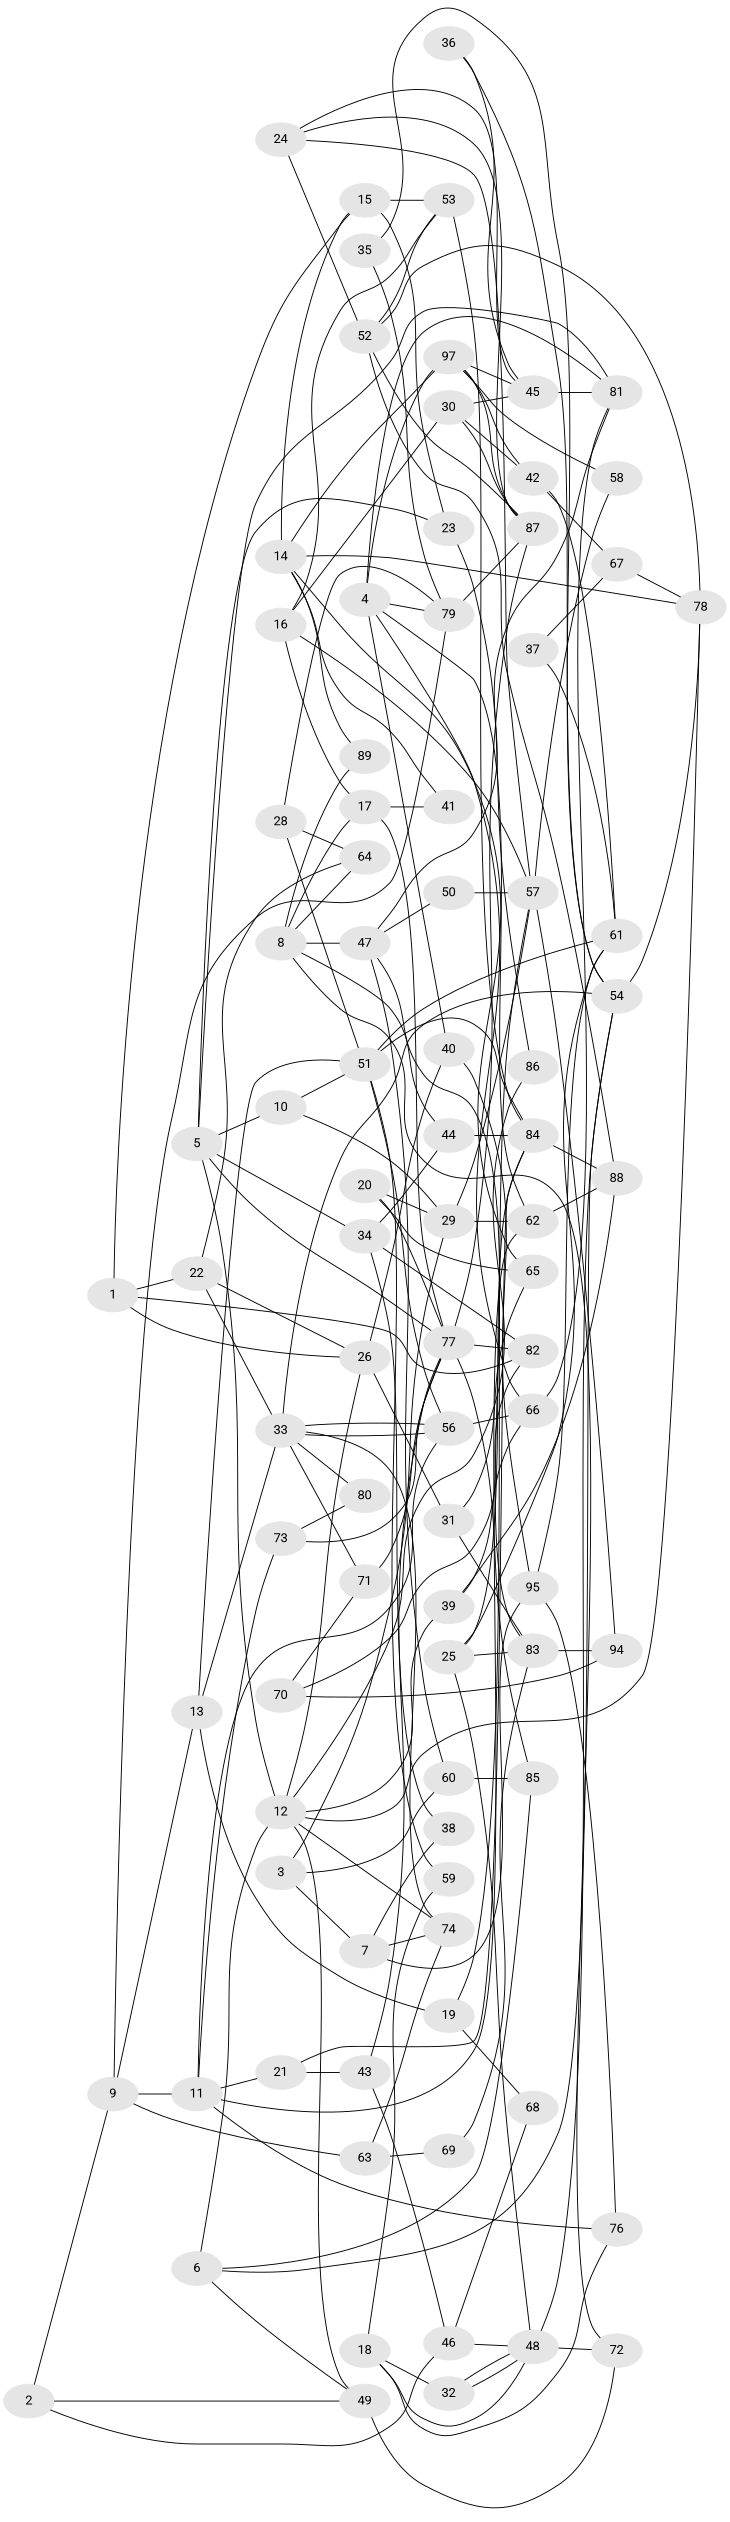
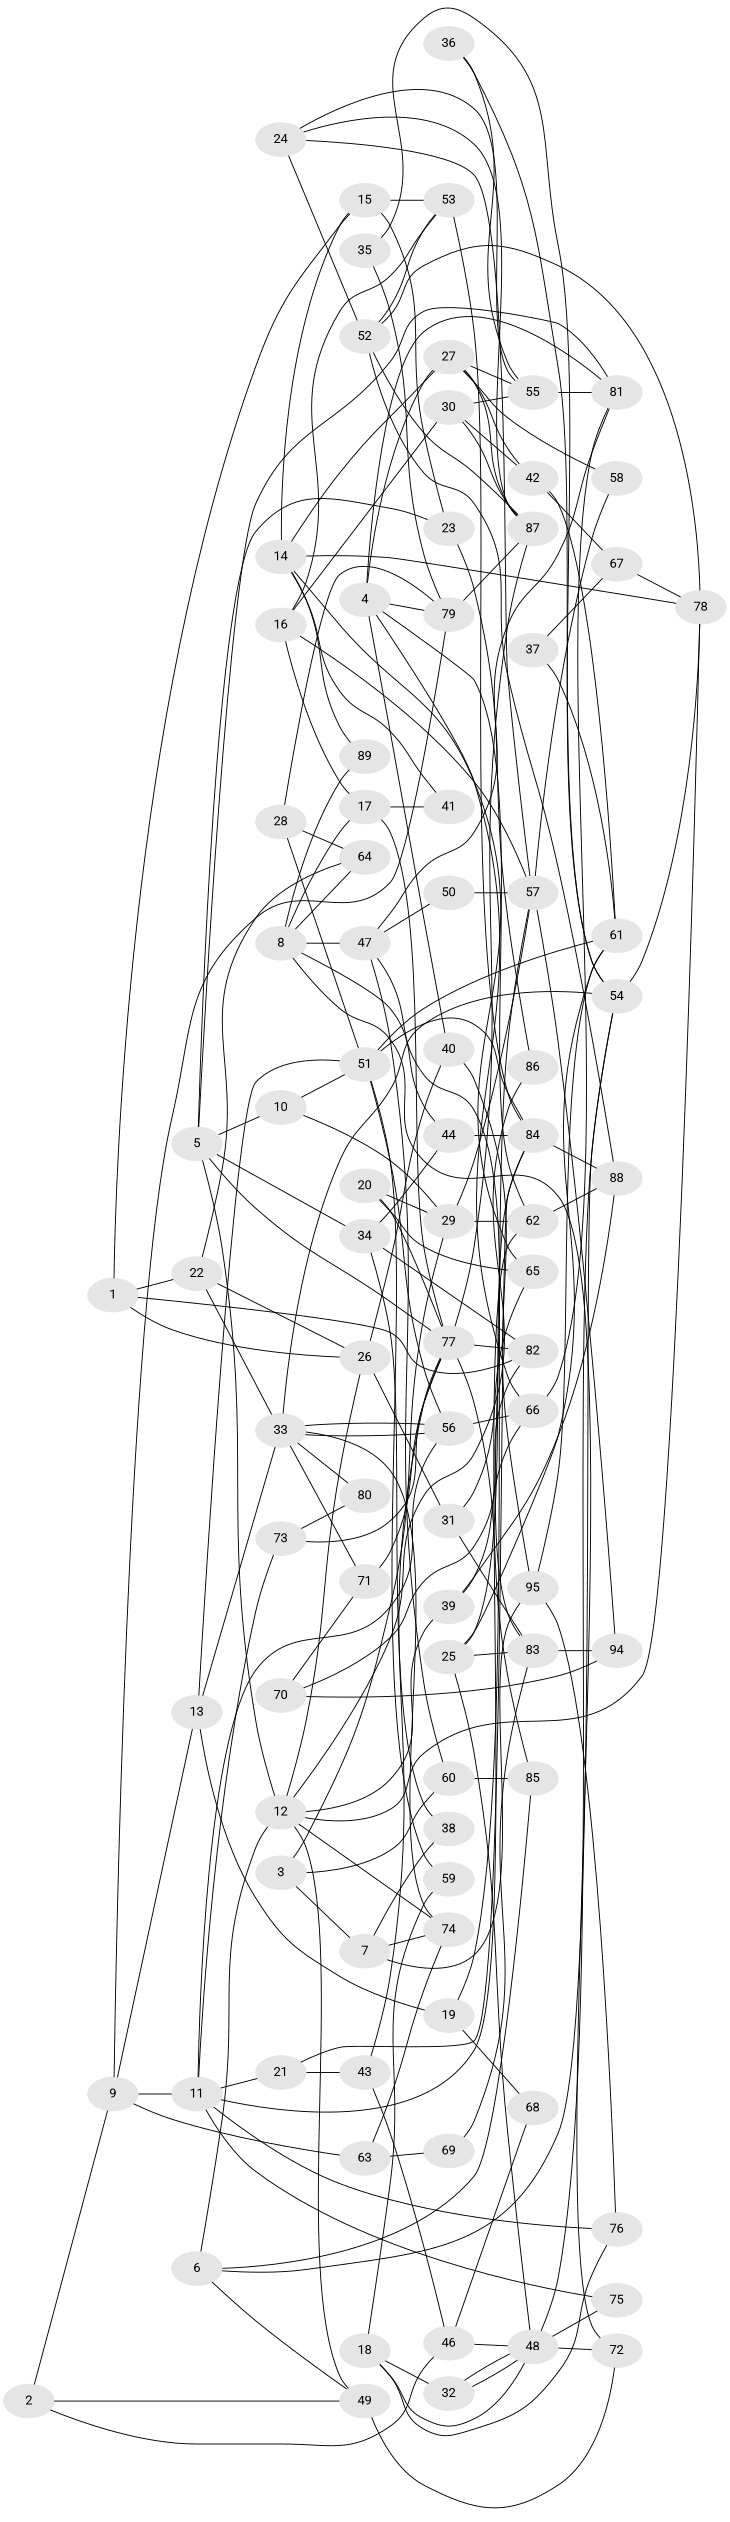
node "97": label "97" -> "27"
node "45": label "45" -> "55"
node "75": added
